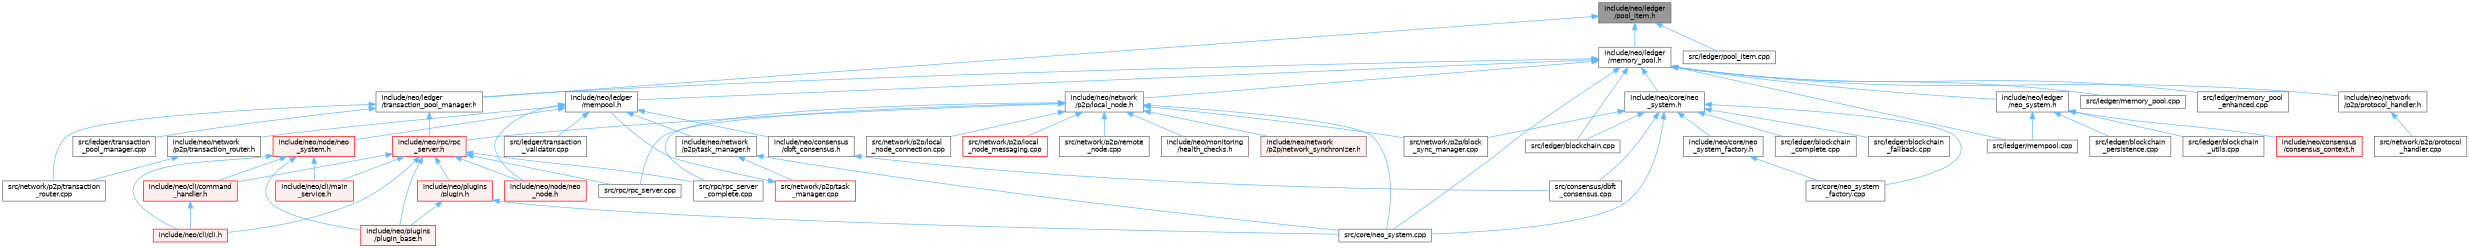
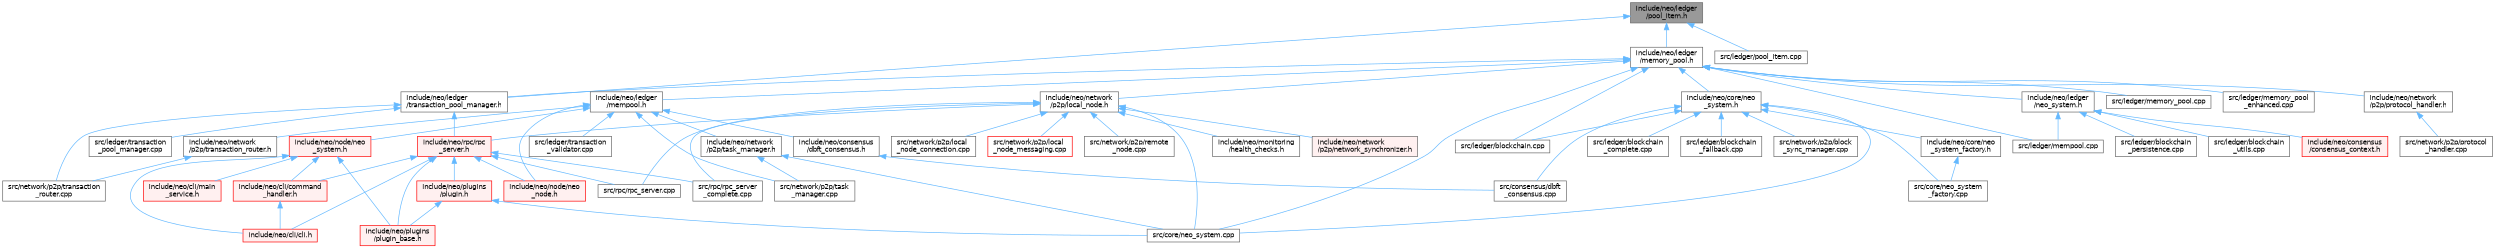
edge "src/network/p2p/block _sync_manager.cpp" -> "include/neo/network /p2p/local_node.h": removed
edge "include/neo/ledger /mempool.h" -> "src/network/p2p/task _manager.cpp": reversed
edge "include/neo/cli/main _service.h" -> "include/neo/rpc/rpc _server.h": removed
node "src/network/p2p/task _manager.cpp": color red -> grey40
